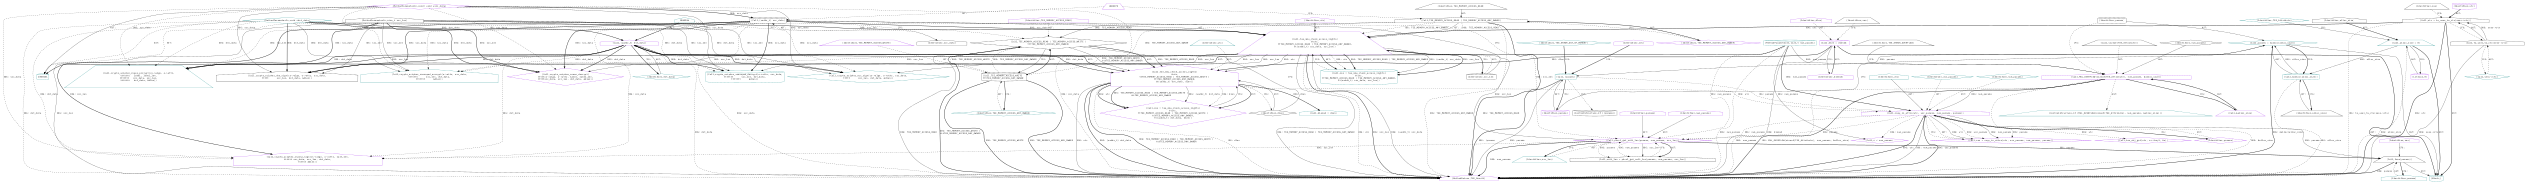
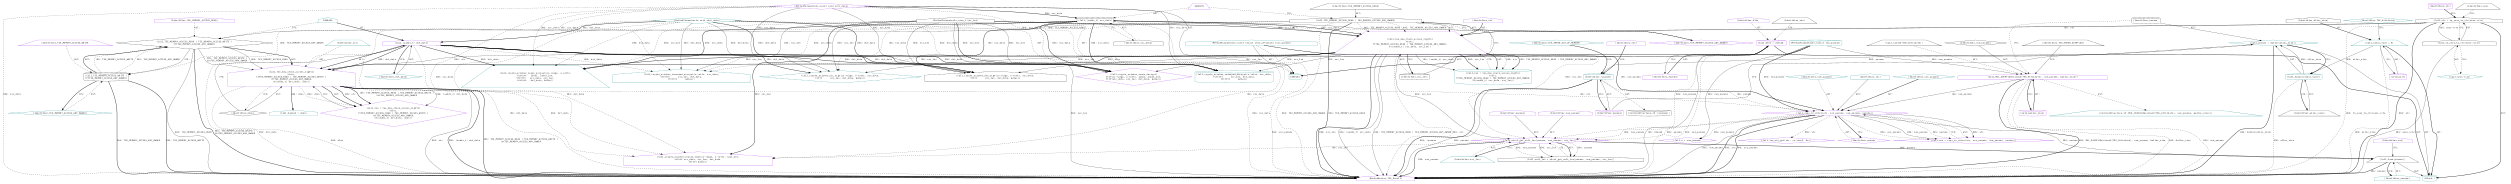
node "(MethodParameterIn,const struct utee_attribute *usr_params)": added
node "(Call,!params)": label "(Call,!params)" -> "(Identifier,!params)"
edge "(Identifier,usr_params)" -> "(Call,copy_in_attrs(utc, usr_params, num_params, params))": style dashed -> bold
node "(Call,copy_in_attrs(utc, usr_params, num_params, params))": shape house -> diamond
node "(Call,&alloc_size)": shape trapezium -> cylinder
